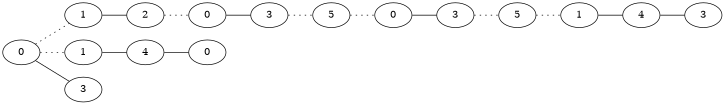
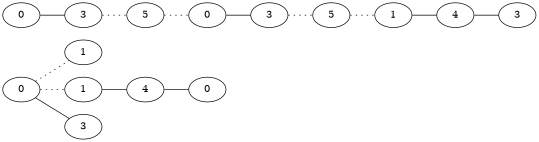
node "2": removed
